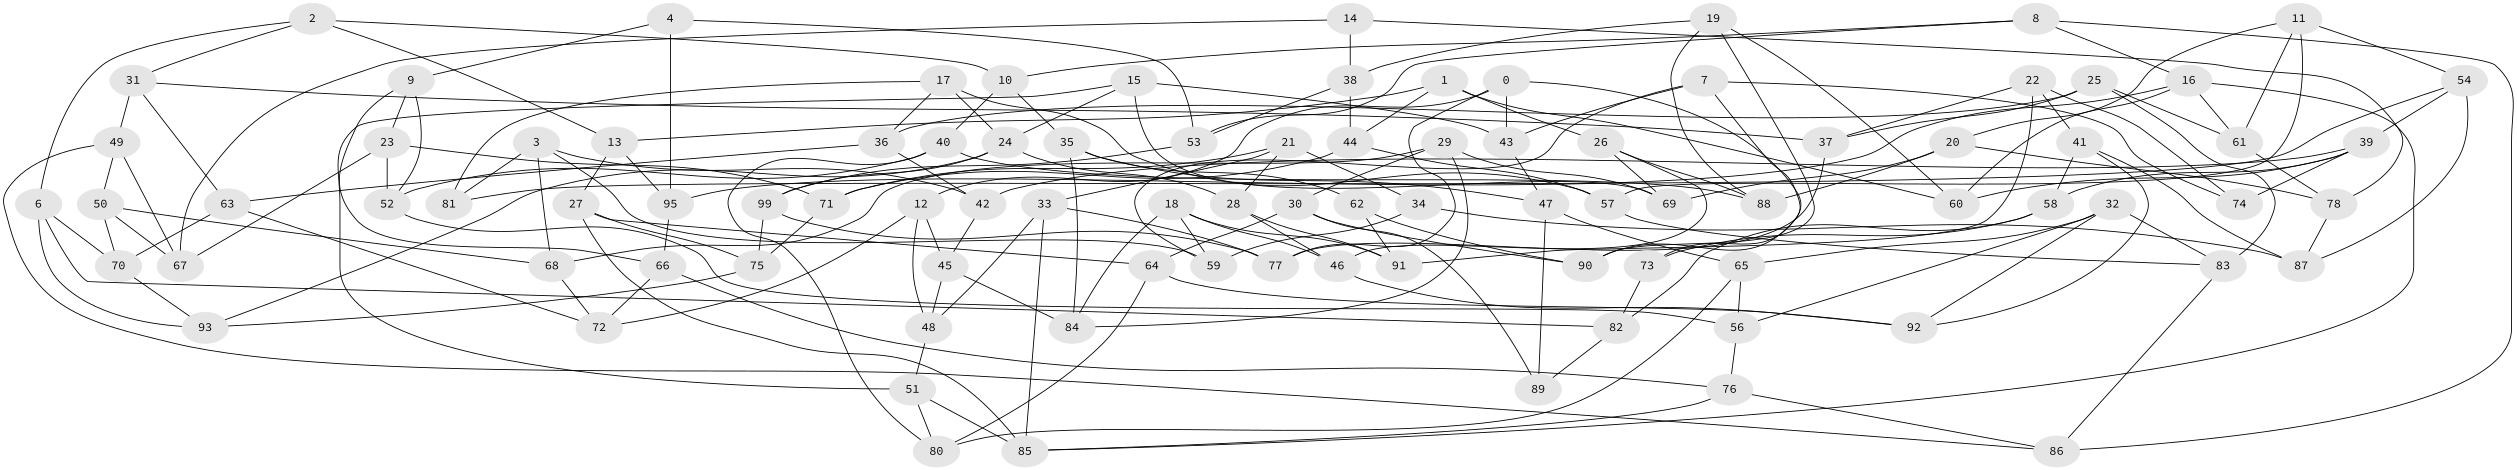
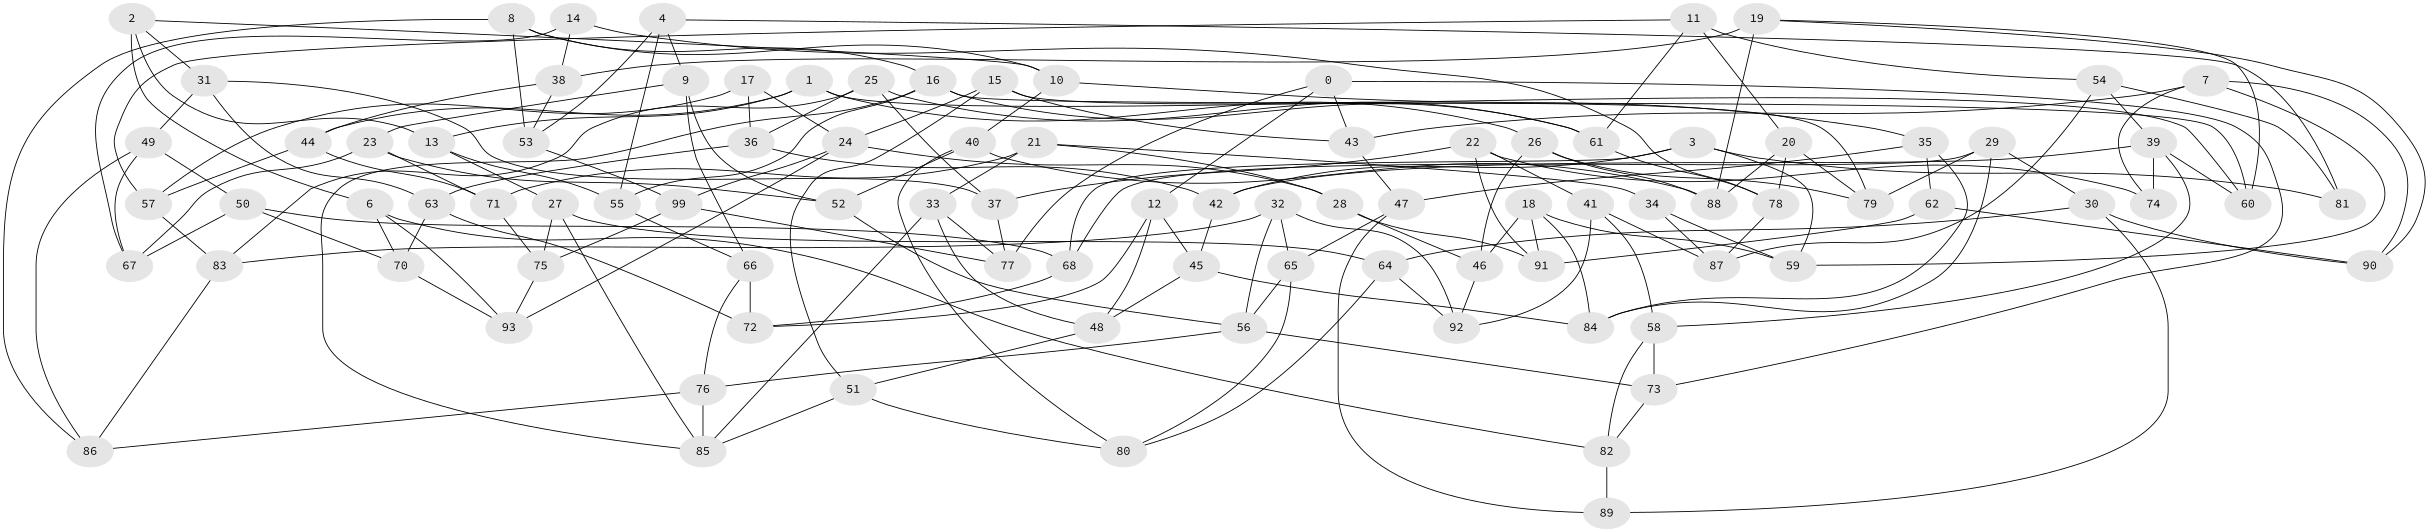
edge "17" -- "81": now "4" -- "81"
node "95": label "95" -> "55"
node "69": label "69" -> "79"
edge "56" -- "73": added
